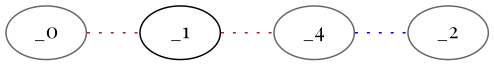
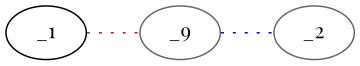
node "_0": removed
node "_4": label "_4" -> "_9"
